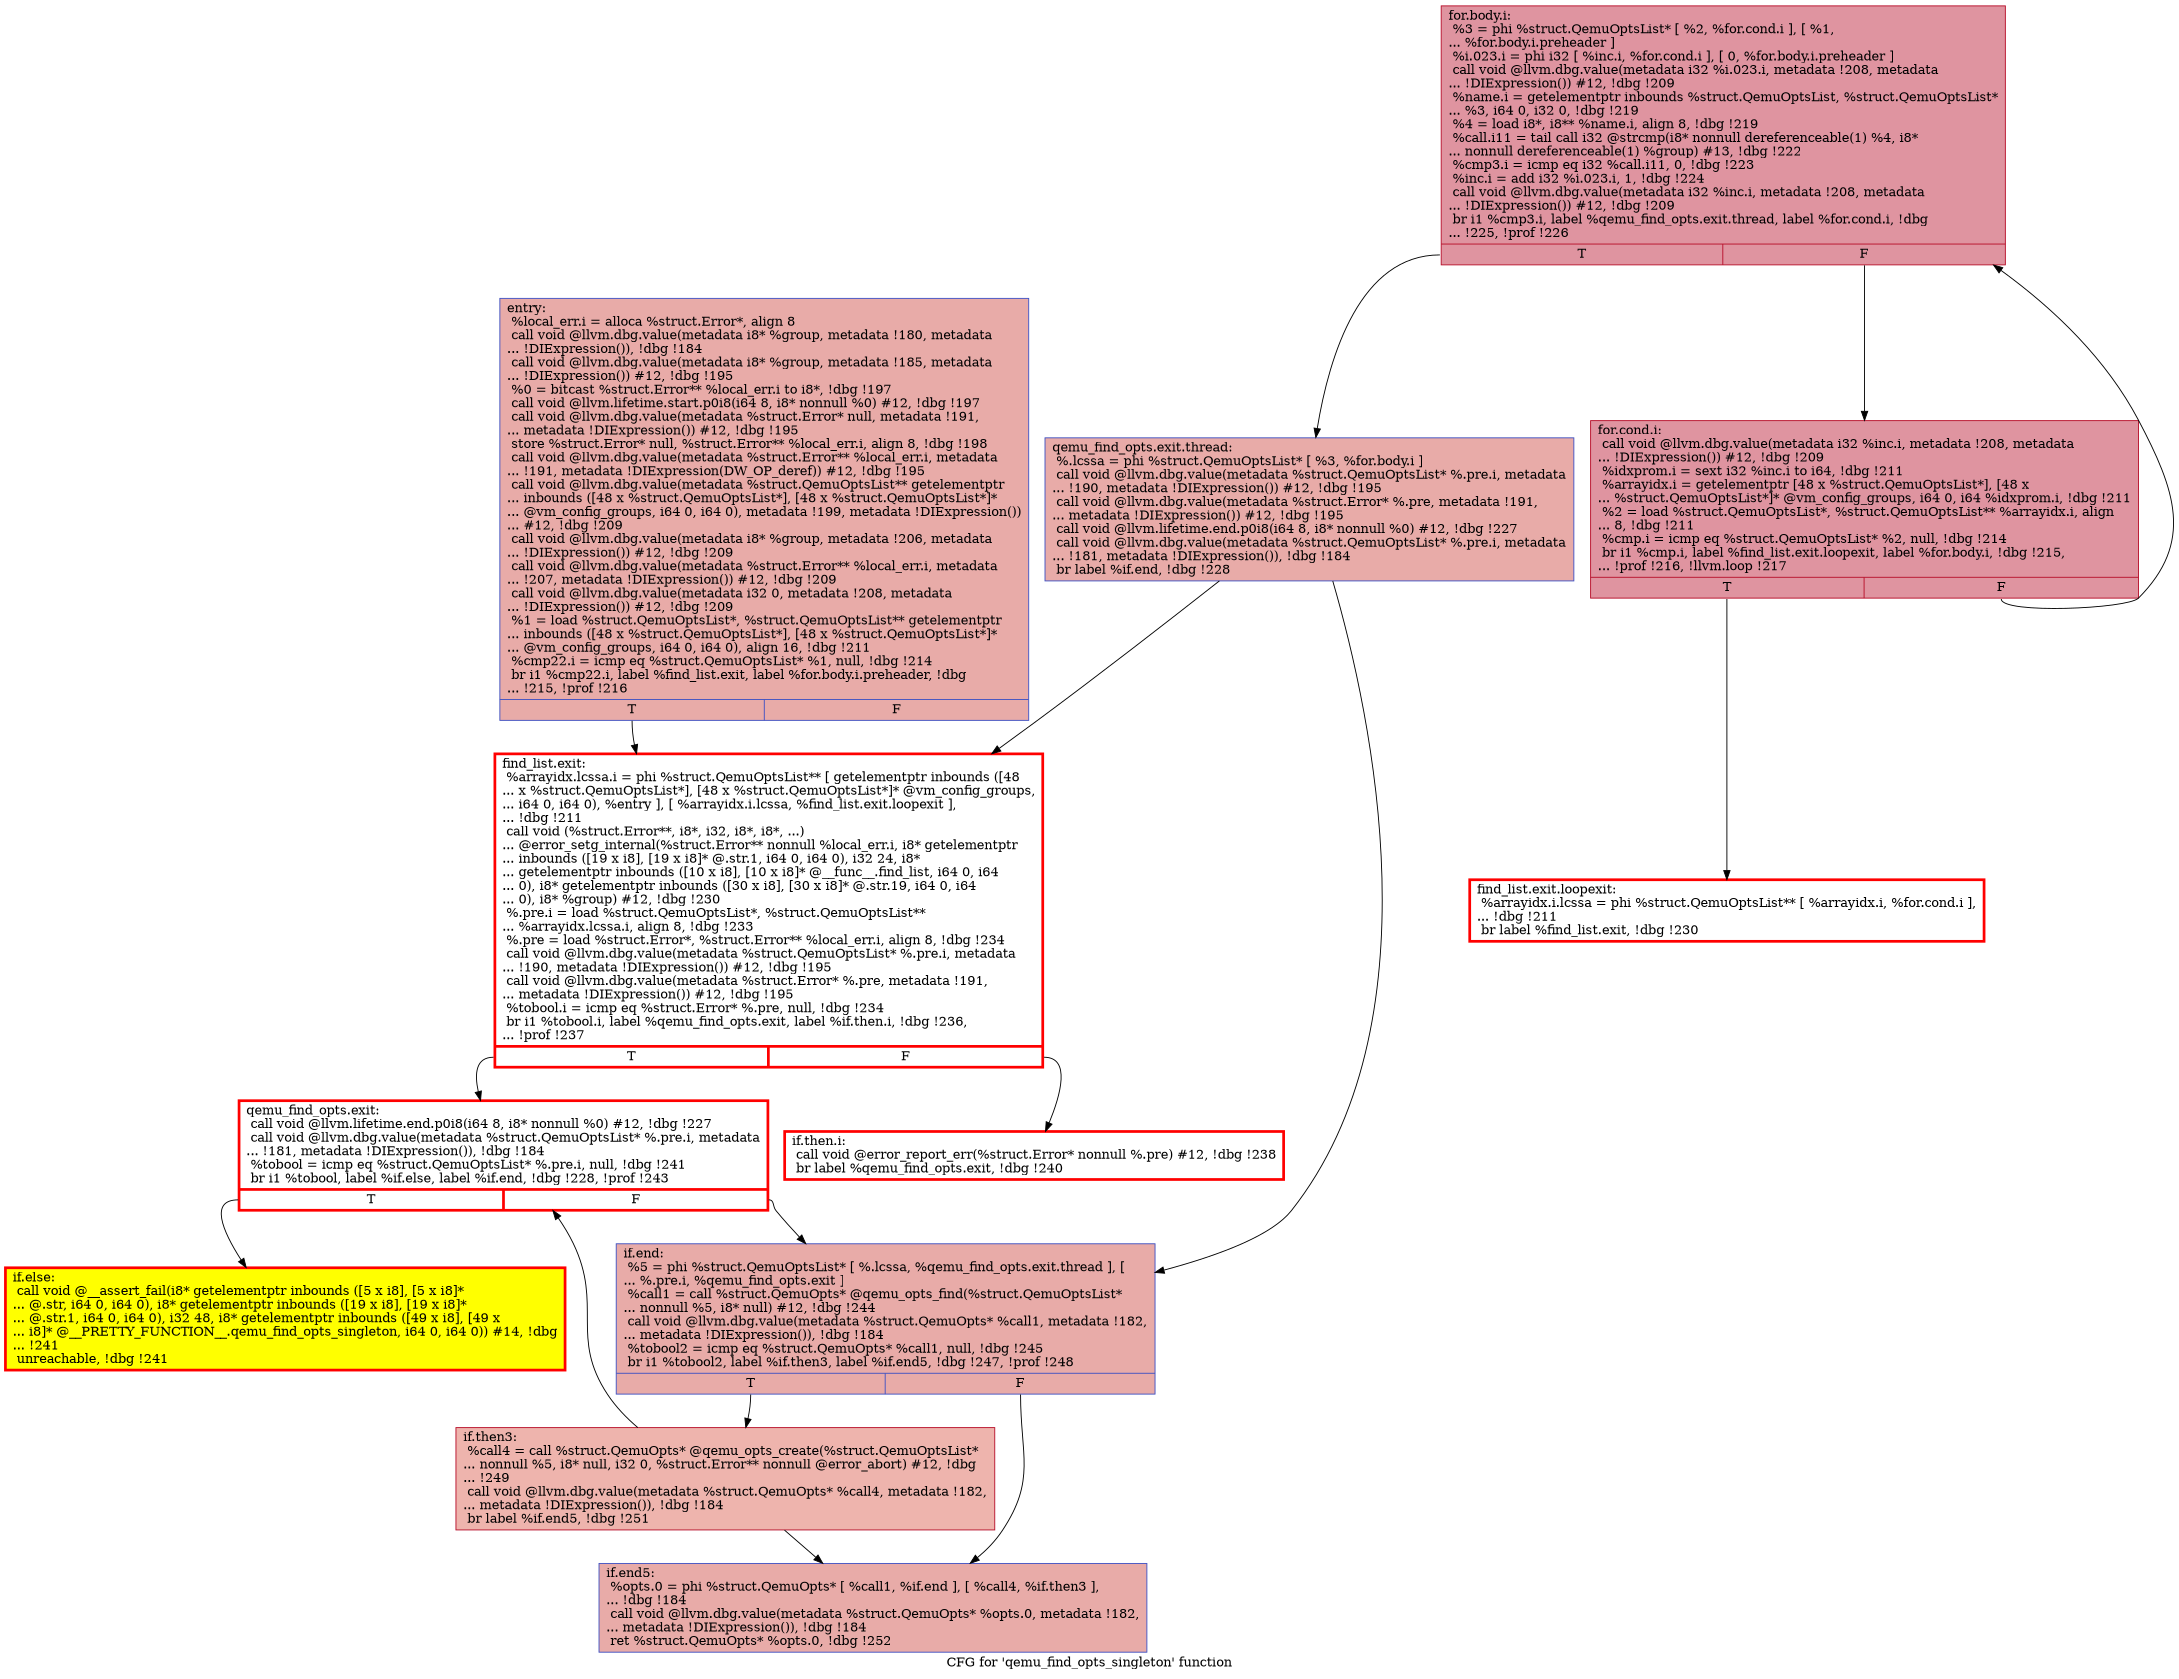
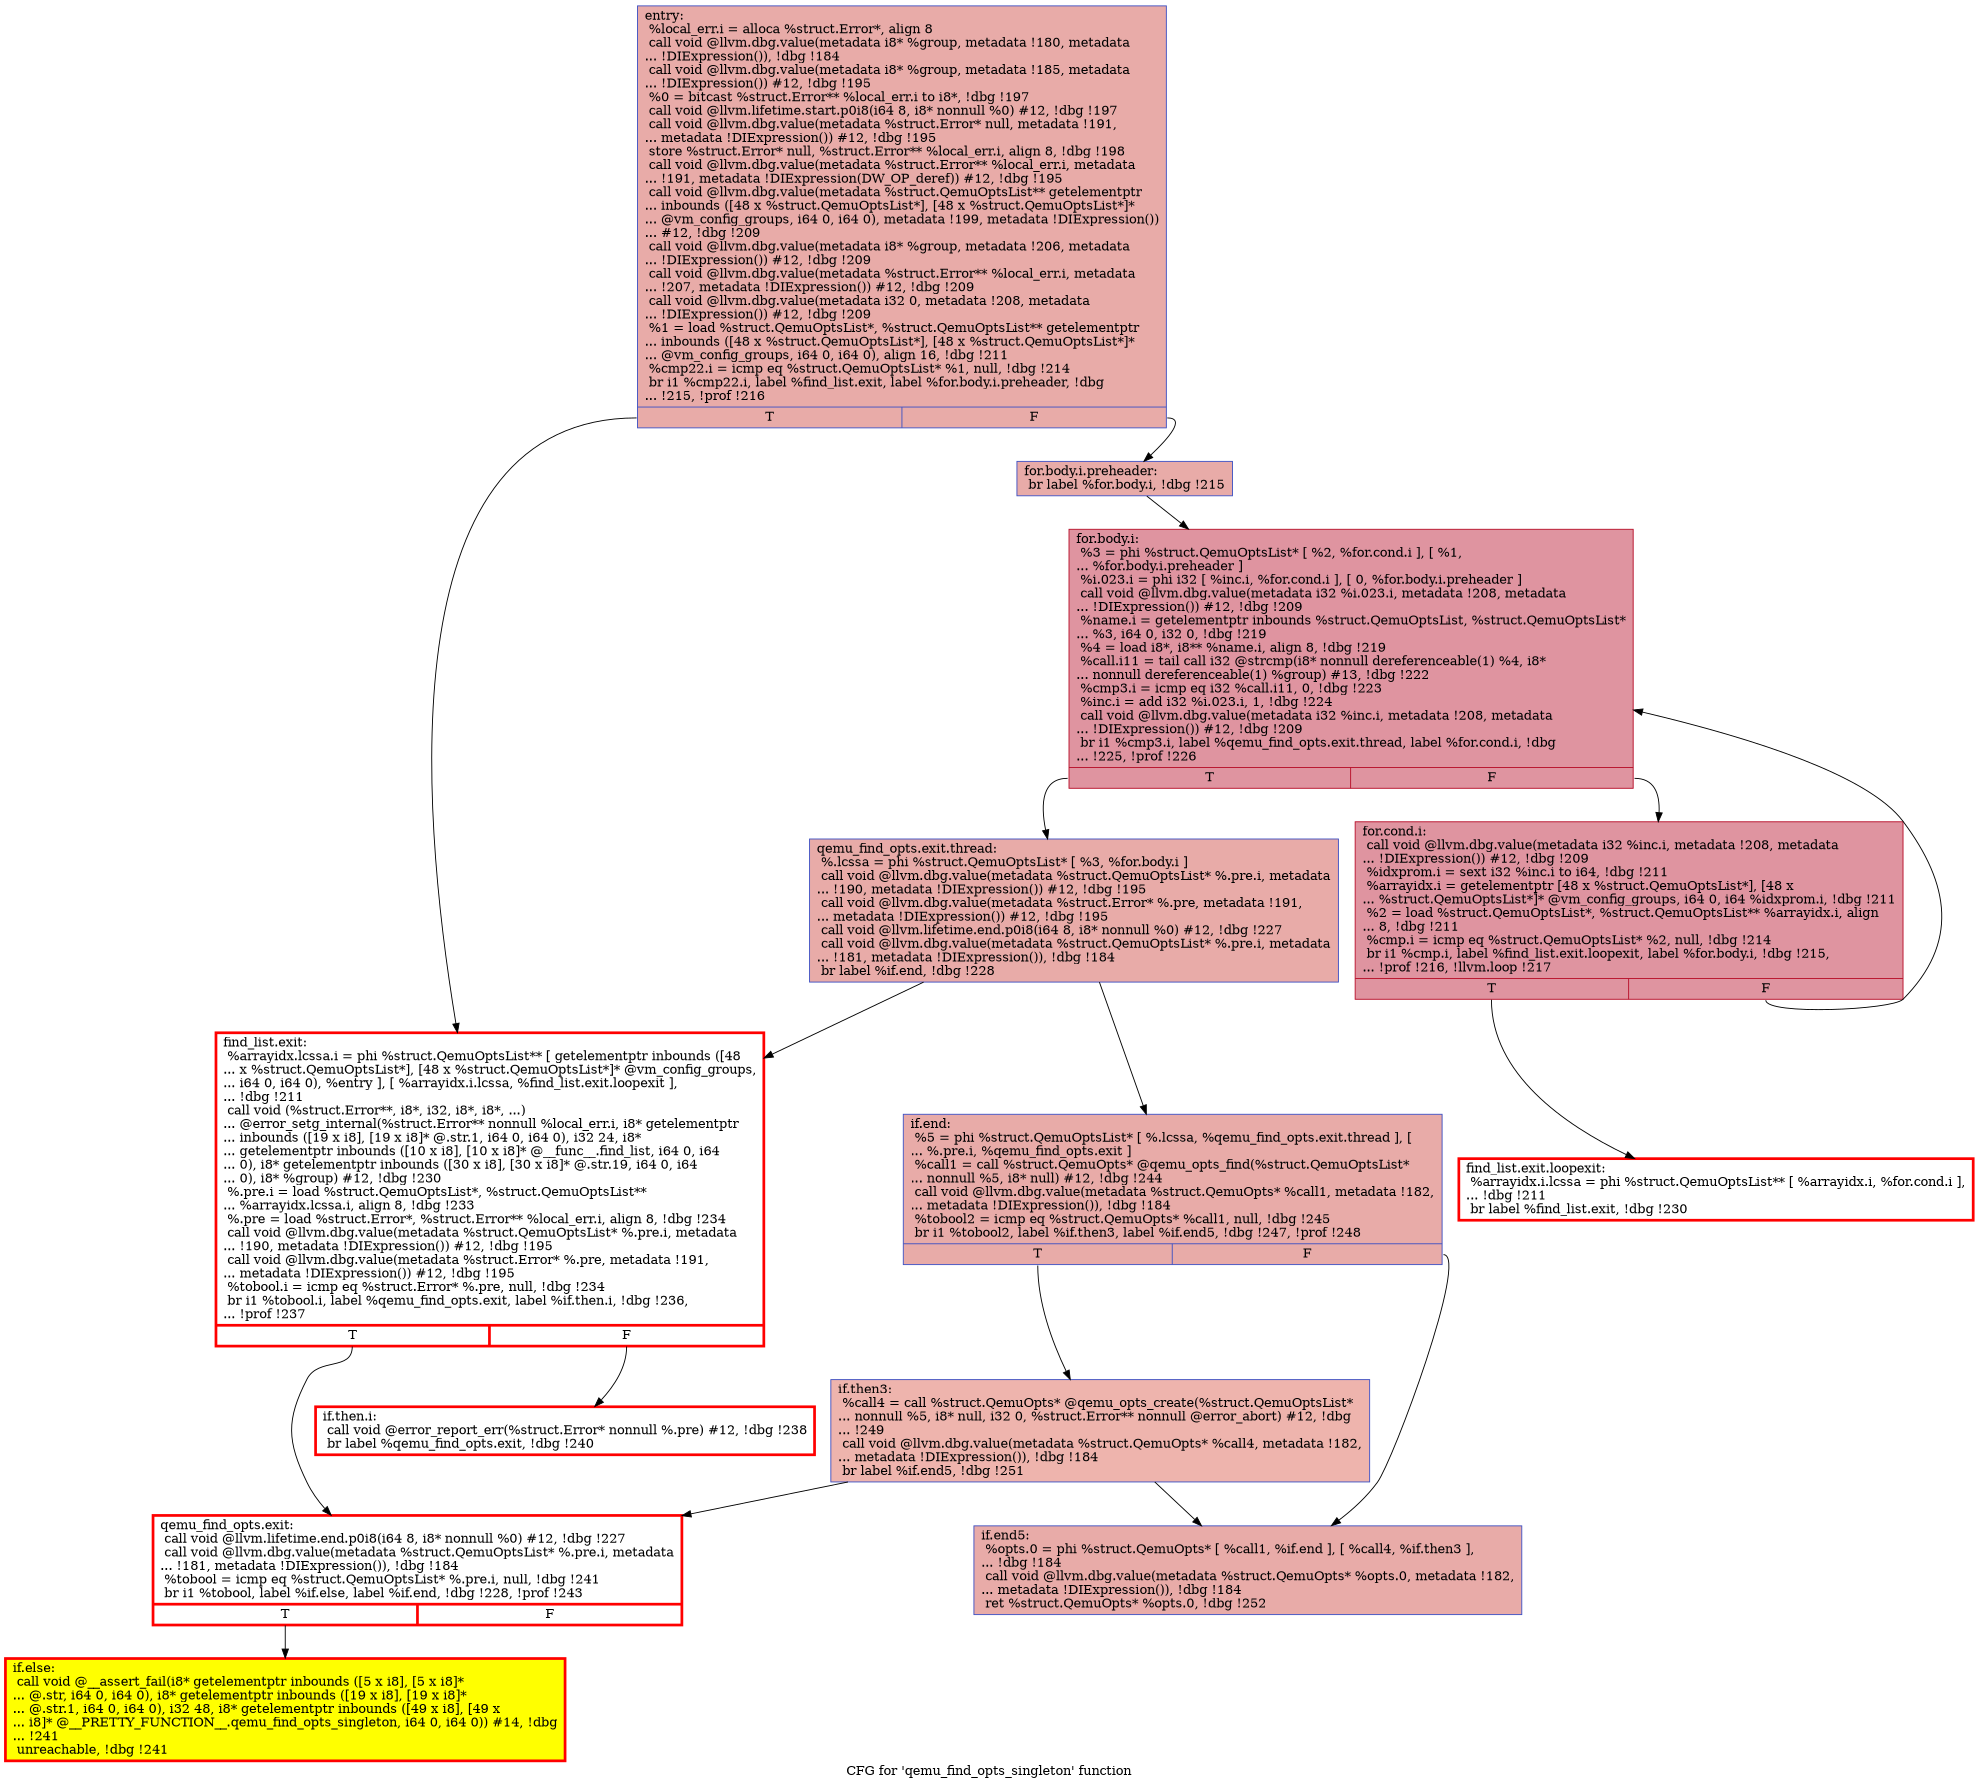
node "for.body.i.preheader:": added
edge "qemu_find_opts.exit:" -> "if.end:": removed
node "if.then3:": color #b70d28ff -> #3d50c3ff
